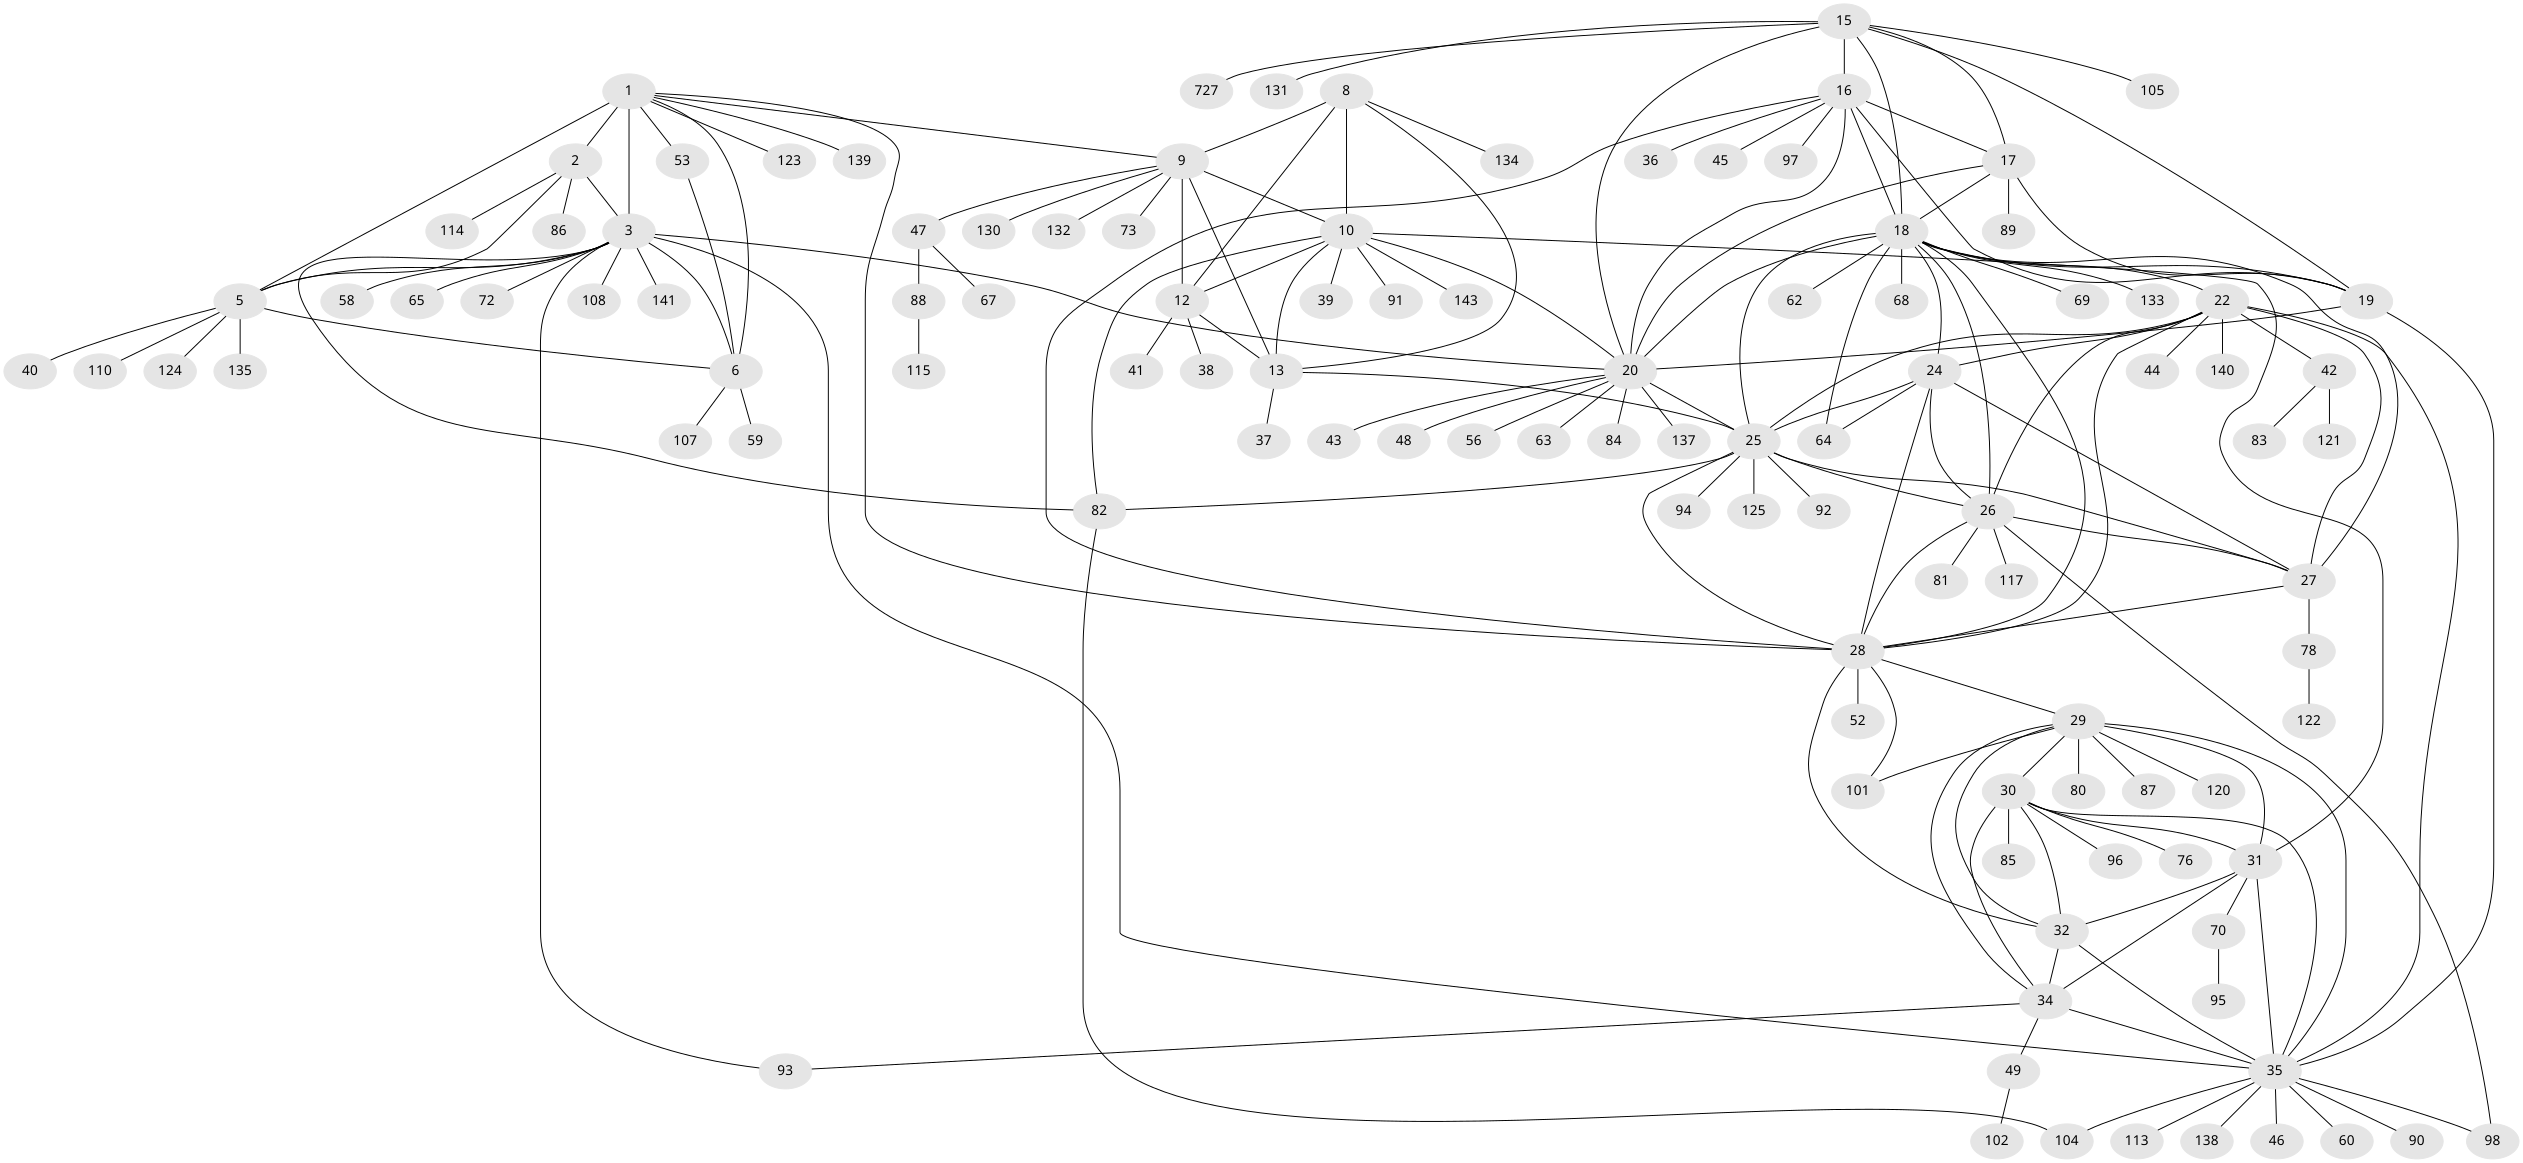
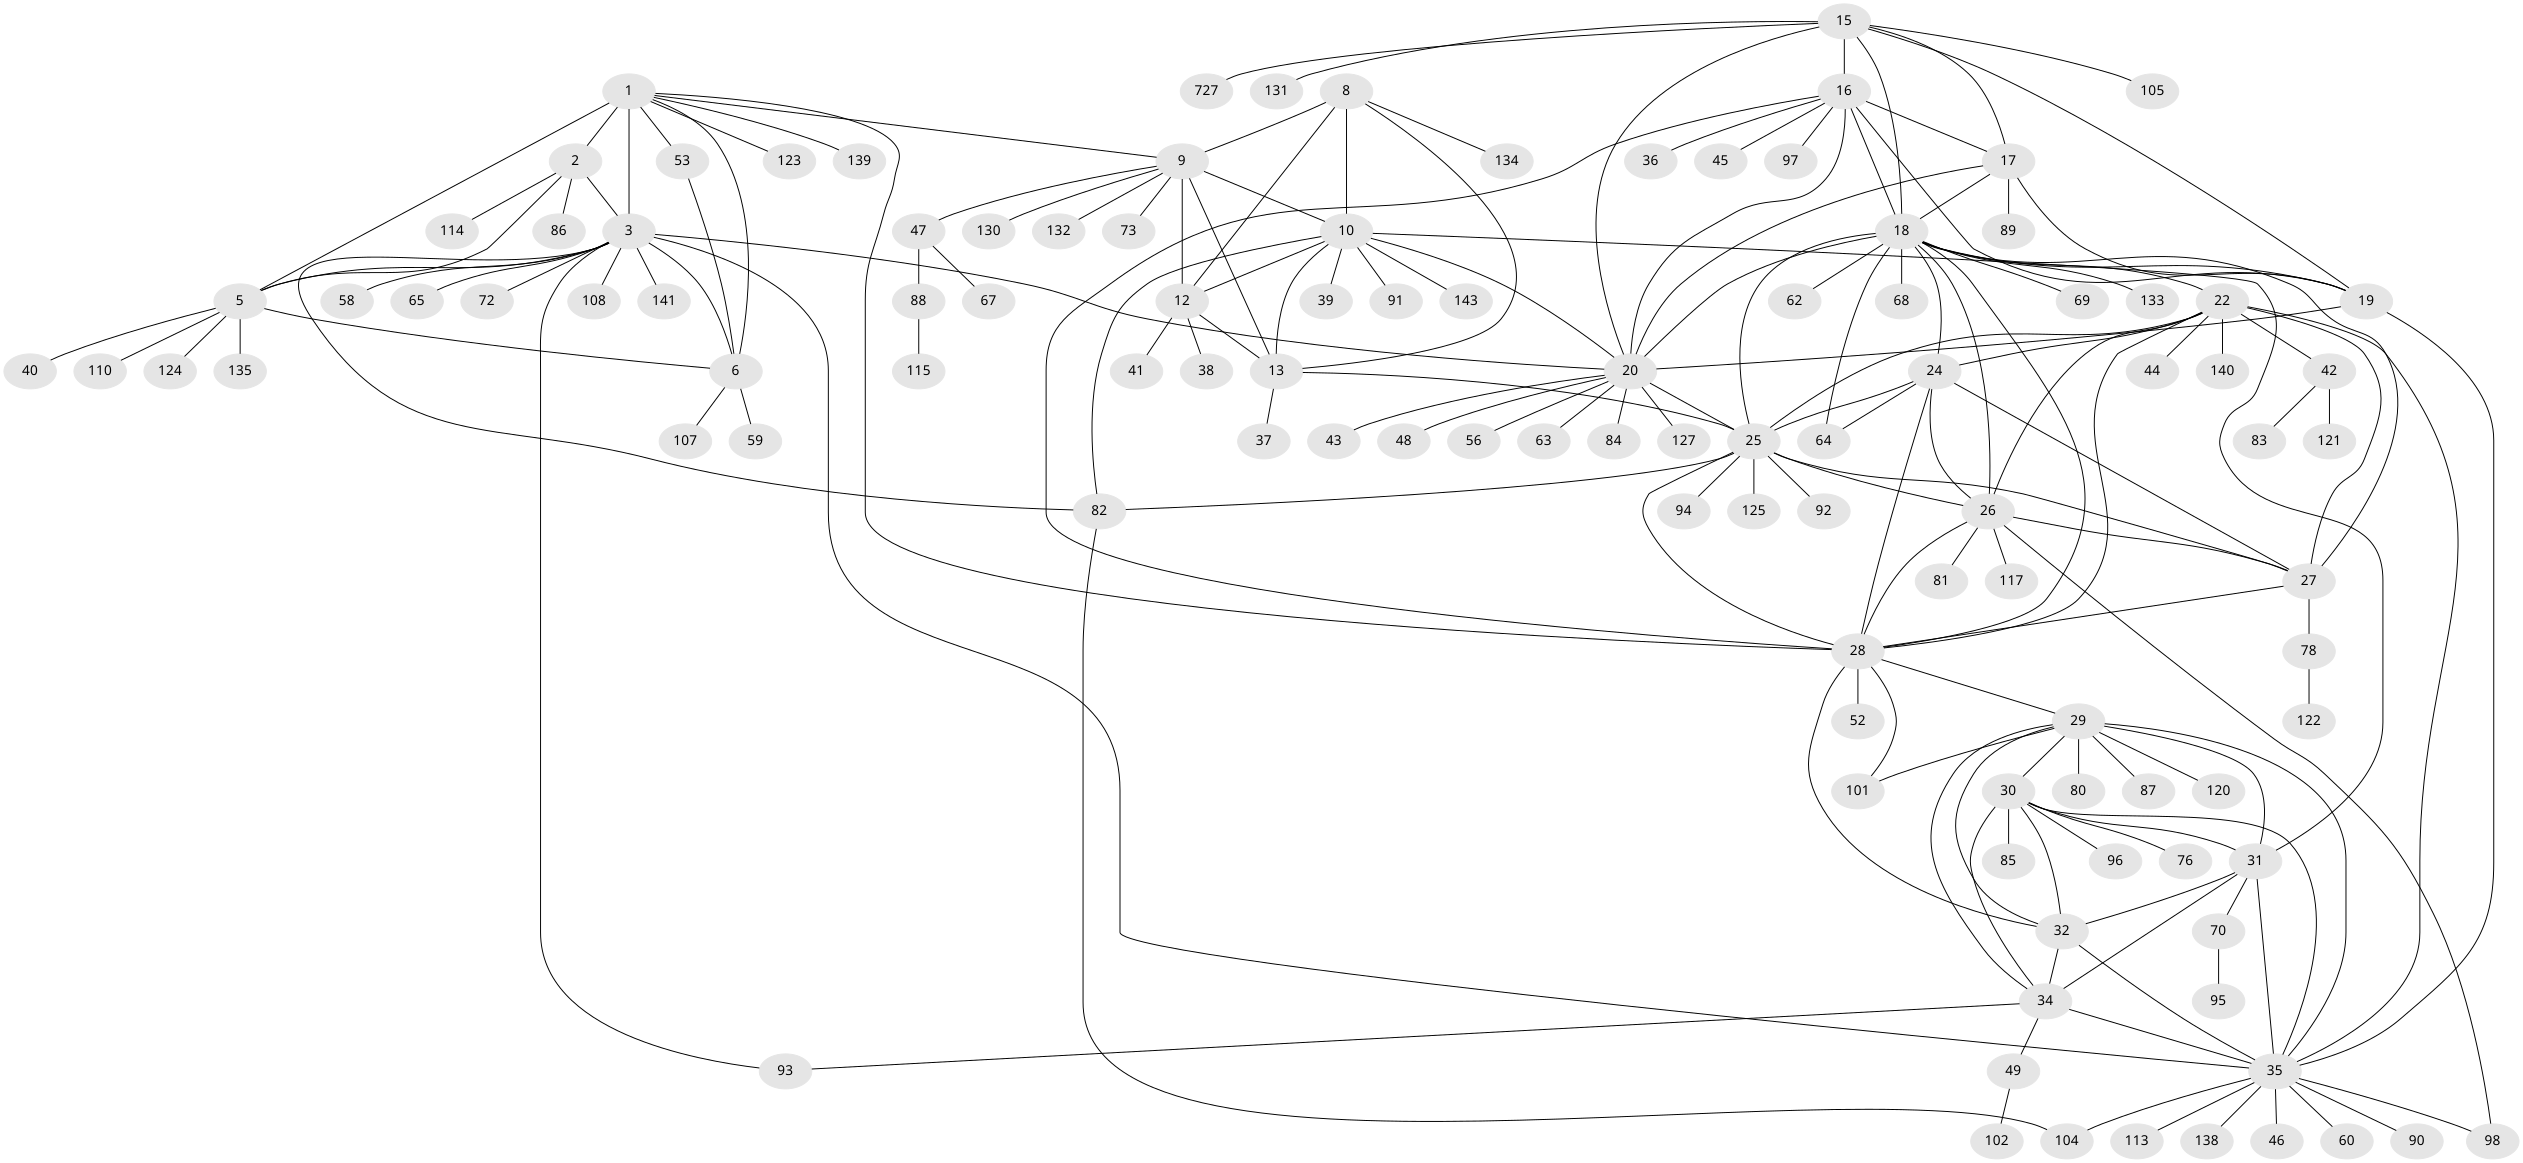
node "137": label "137" -> "127"
